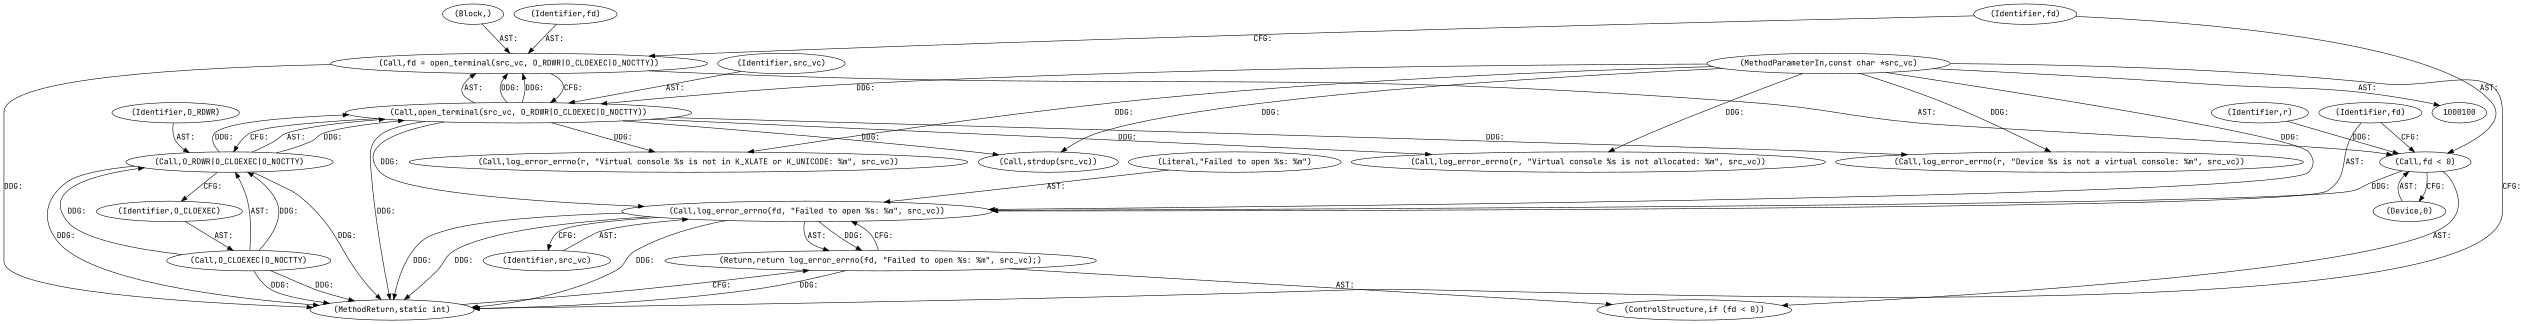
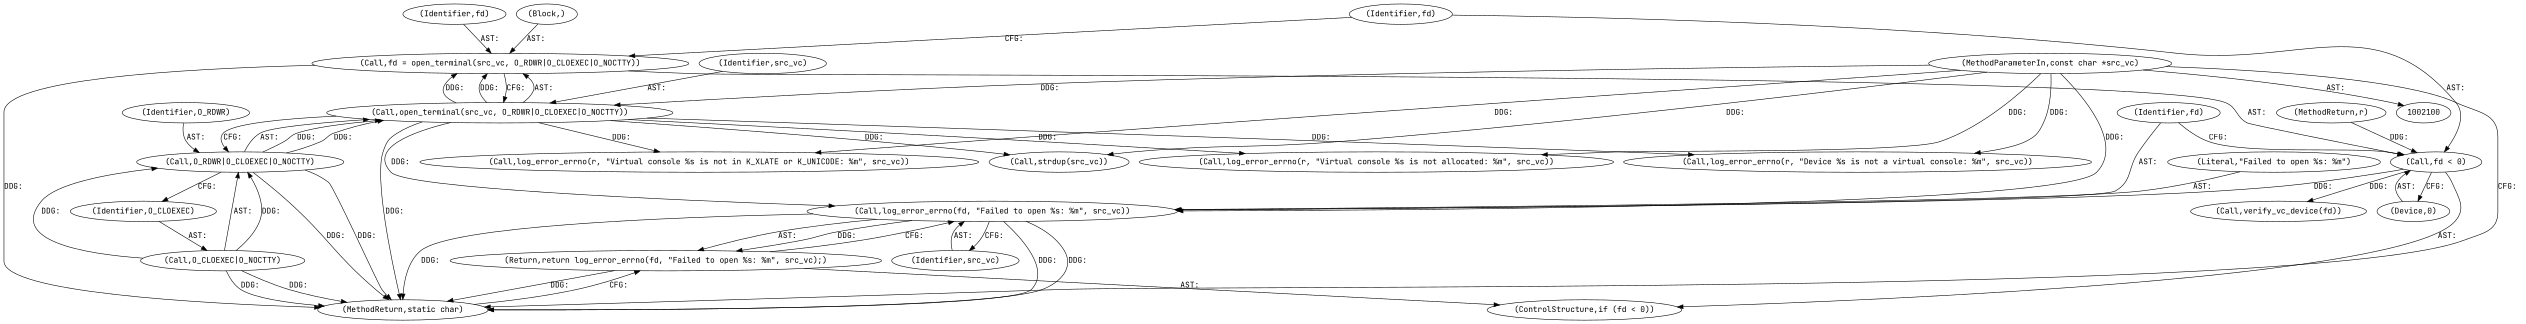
node "(Identifier,r)": label "(Identifier,r)" -> "(MethodReturn,r)"
node "1000100": label "1000100" -> "1002100"
node "(Call,verify_vc_device(fd))": added
node "(MethodReturn,static int)": label "(MethodReturn,static int)" -> "(MethodReturn,static char)"
